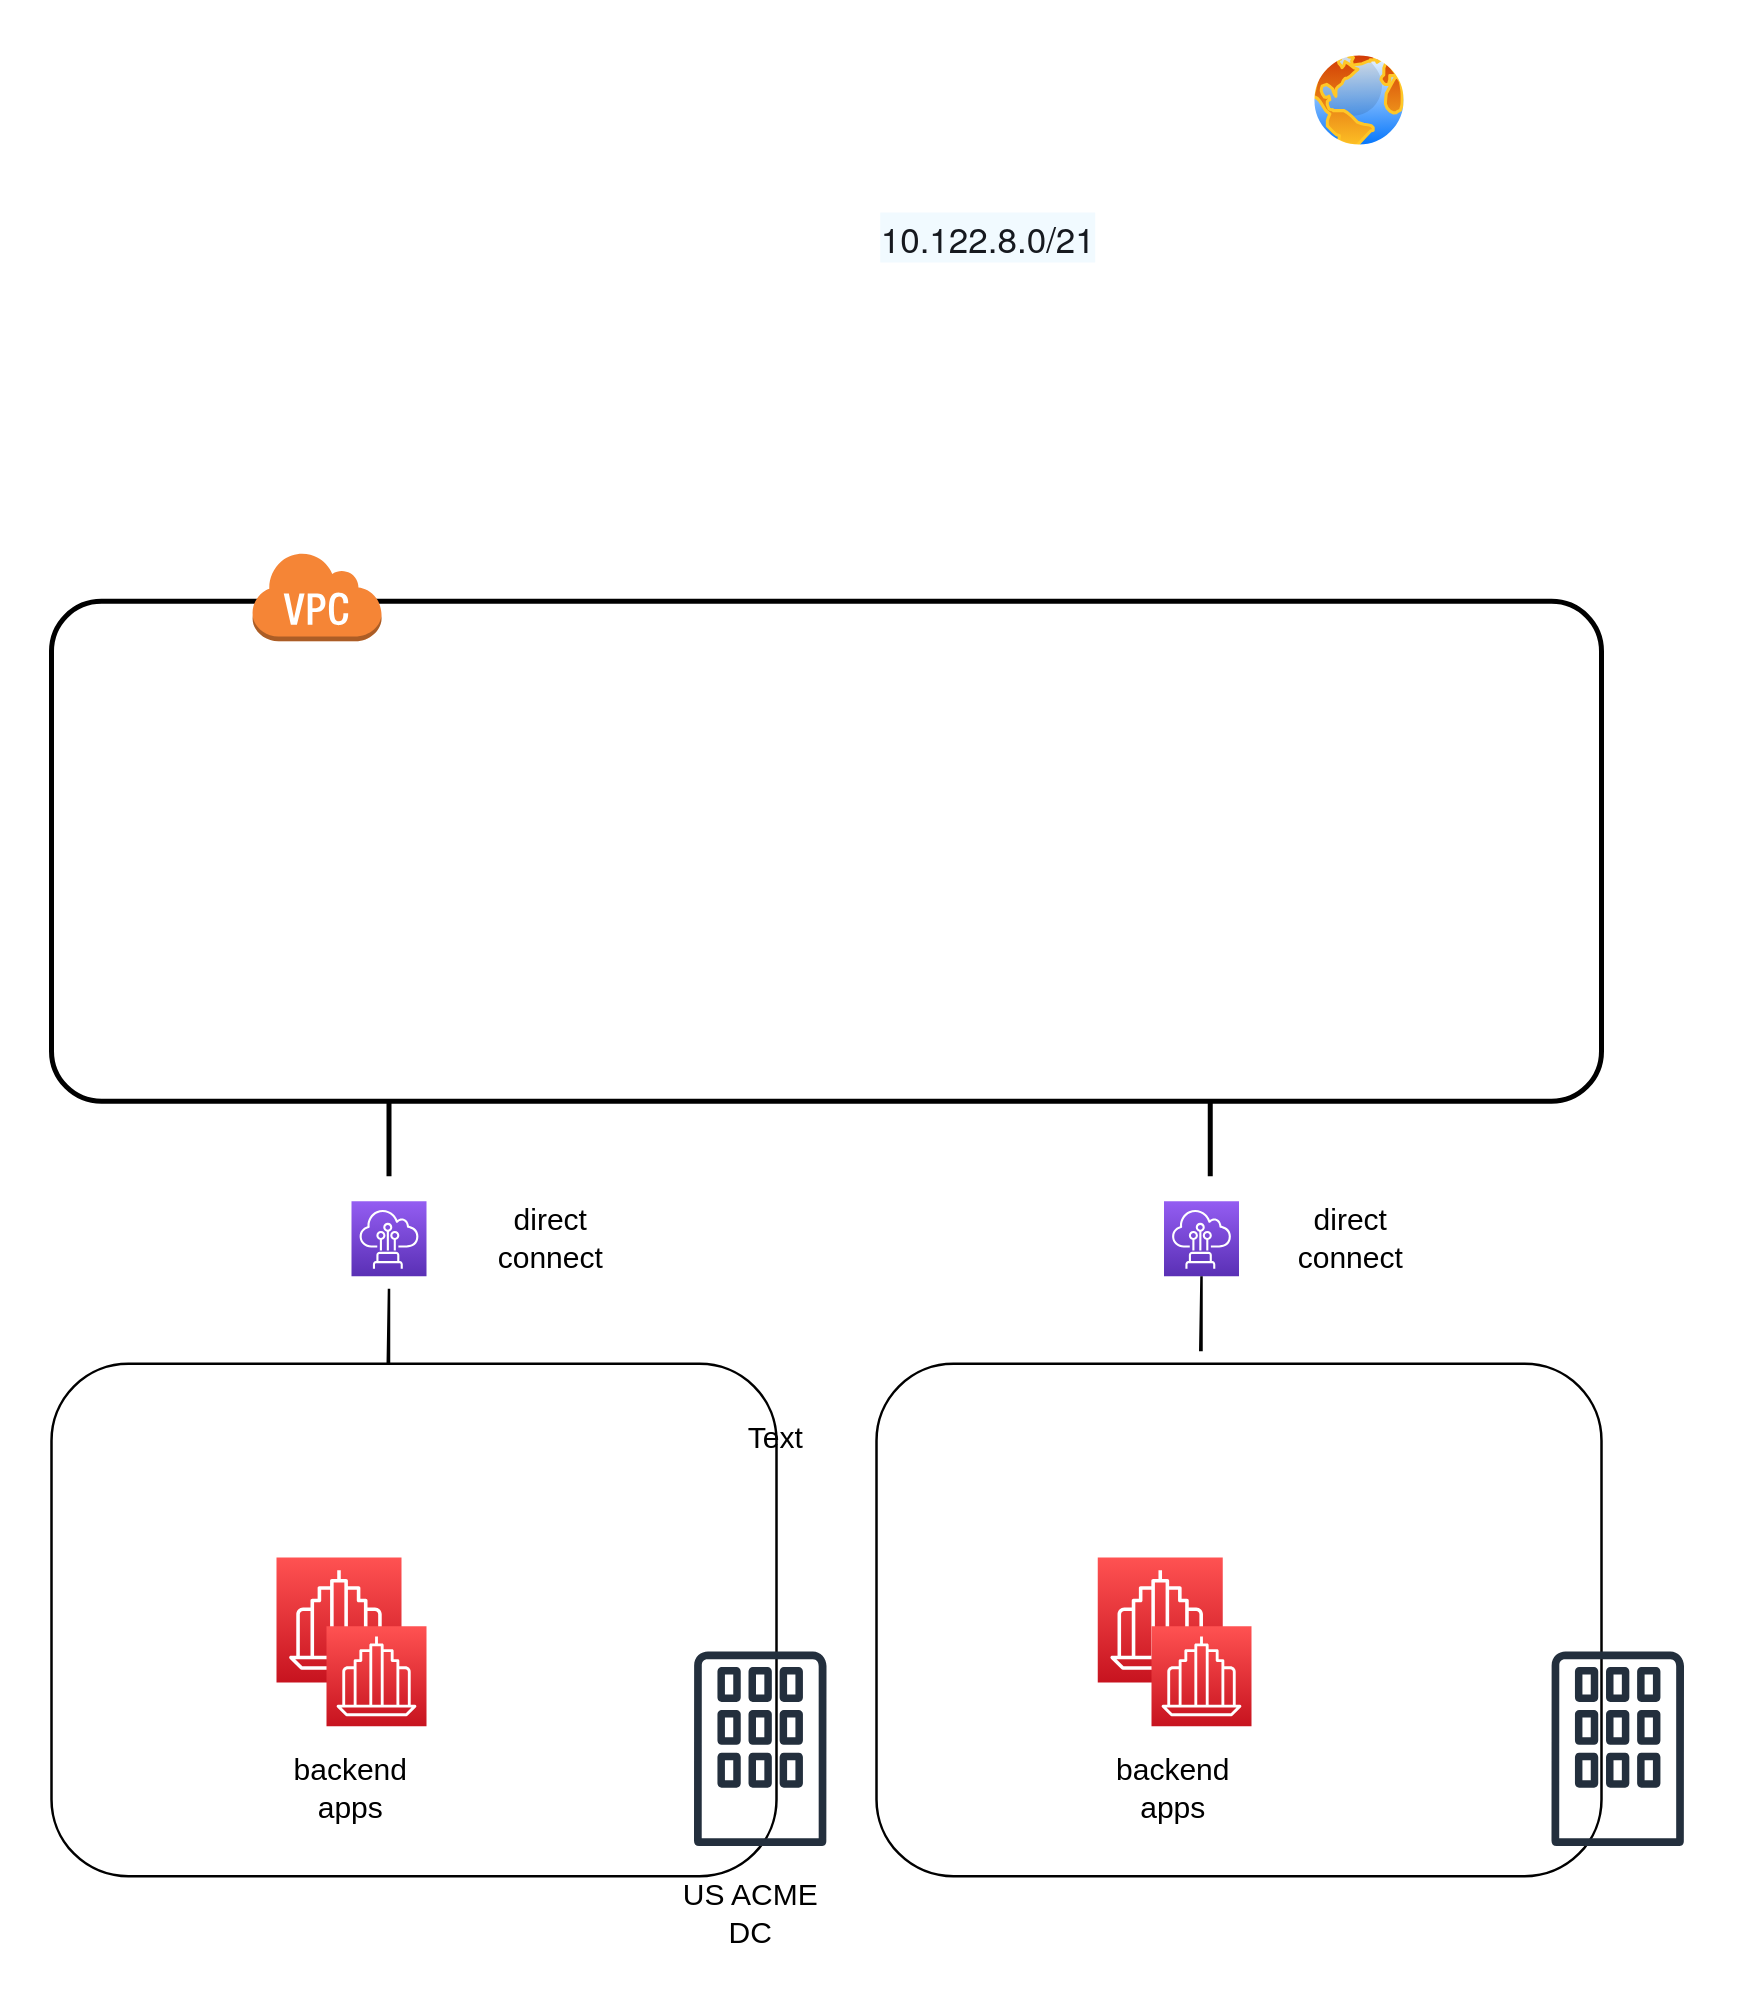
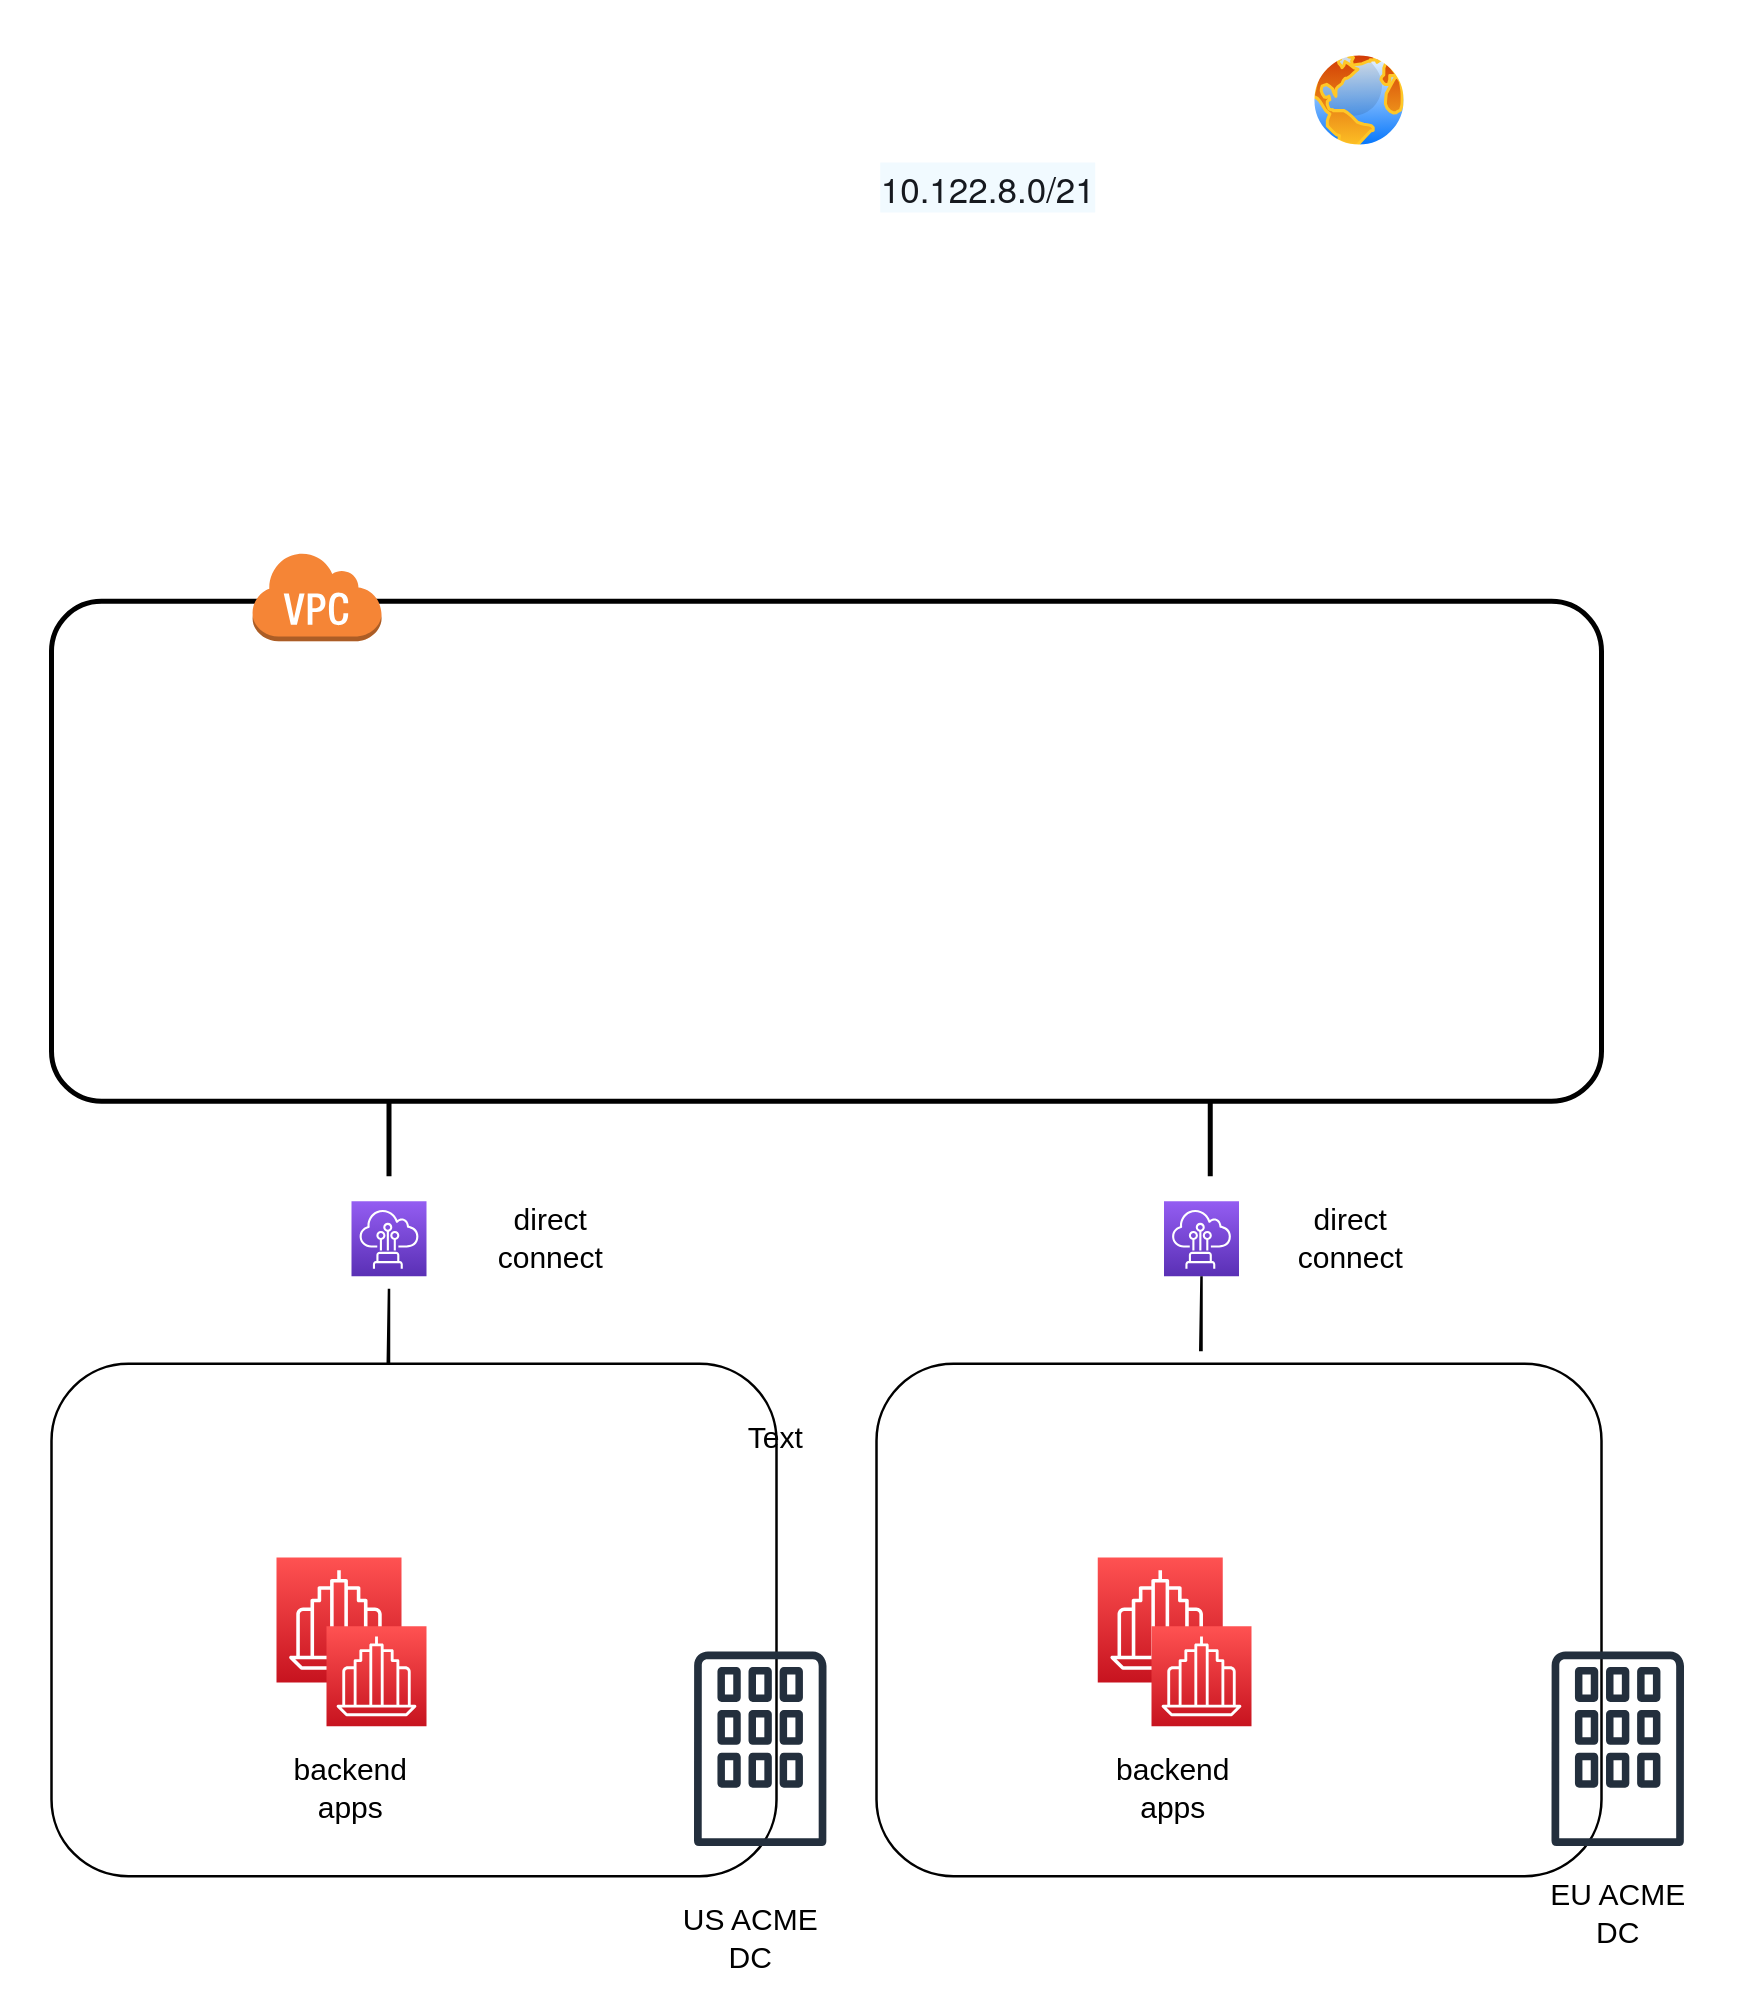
node "10.122.8.0/21": moved (989, 239) -> (989, 189)
node "US ACME DC": moved (751, 1914) -> (751, 1939)
node "EU ACME DC": added
